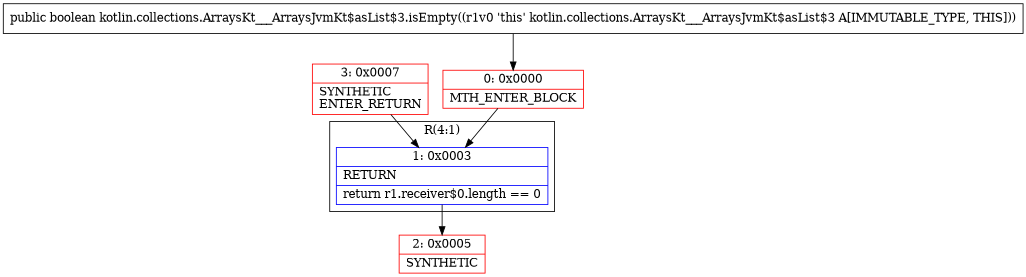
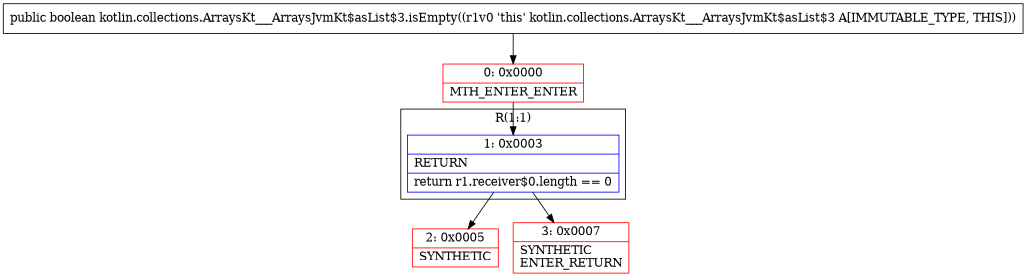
node "0: 0x0000": text "MTH_ENTER_BLOCK" -> "MTH_ENTER_ENTER"
edge "3: 0x0007" -> "1: 0x0003": reversed
cluster "R(4:1)": label "R(4:1)" -> "R(1:1)"
